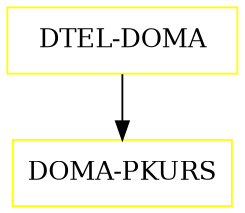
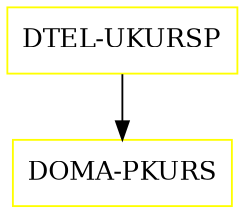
node "DTEL-DOMA": label "DTEL-DOMA" -> "DTEL-UKURSP"
